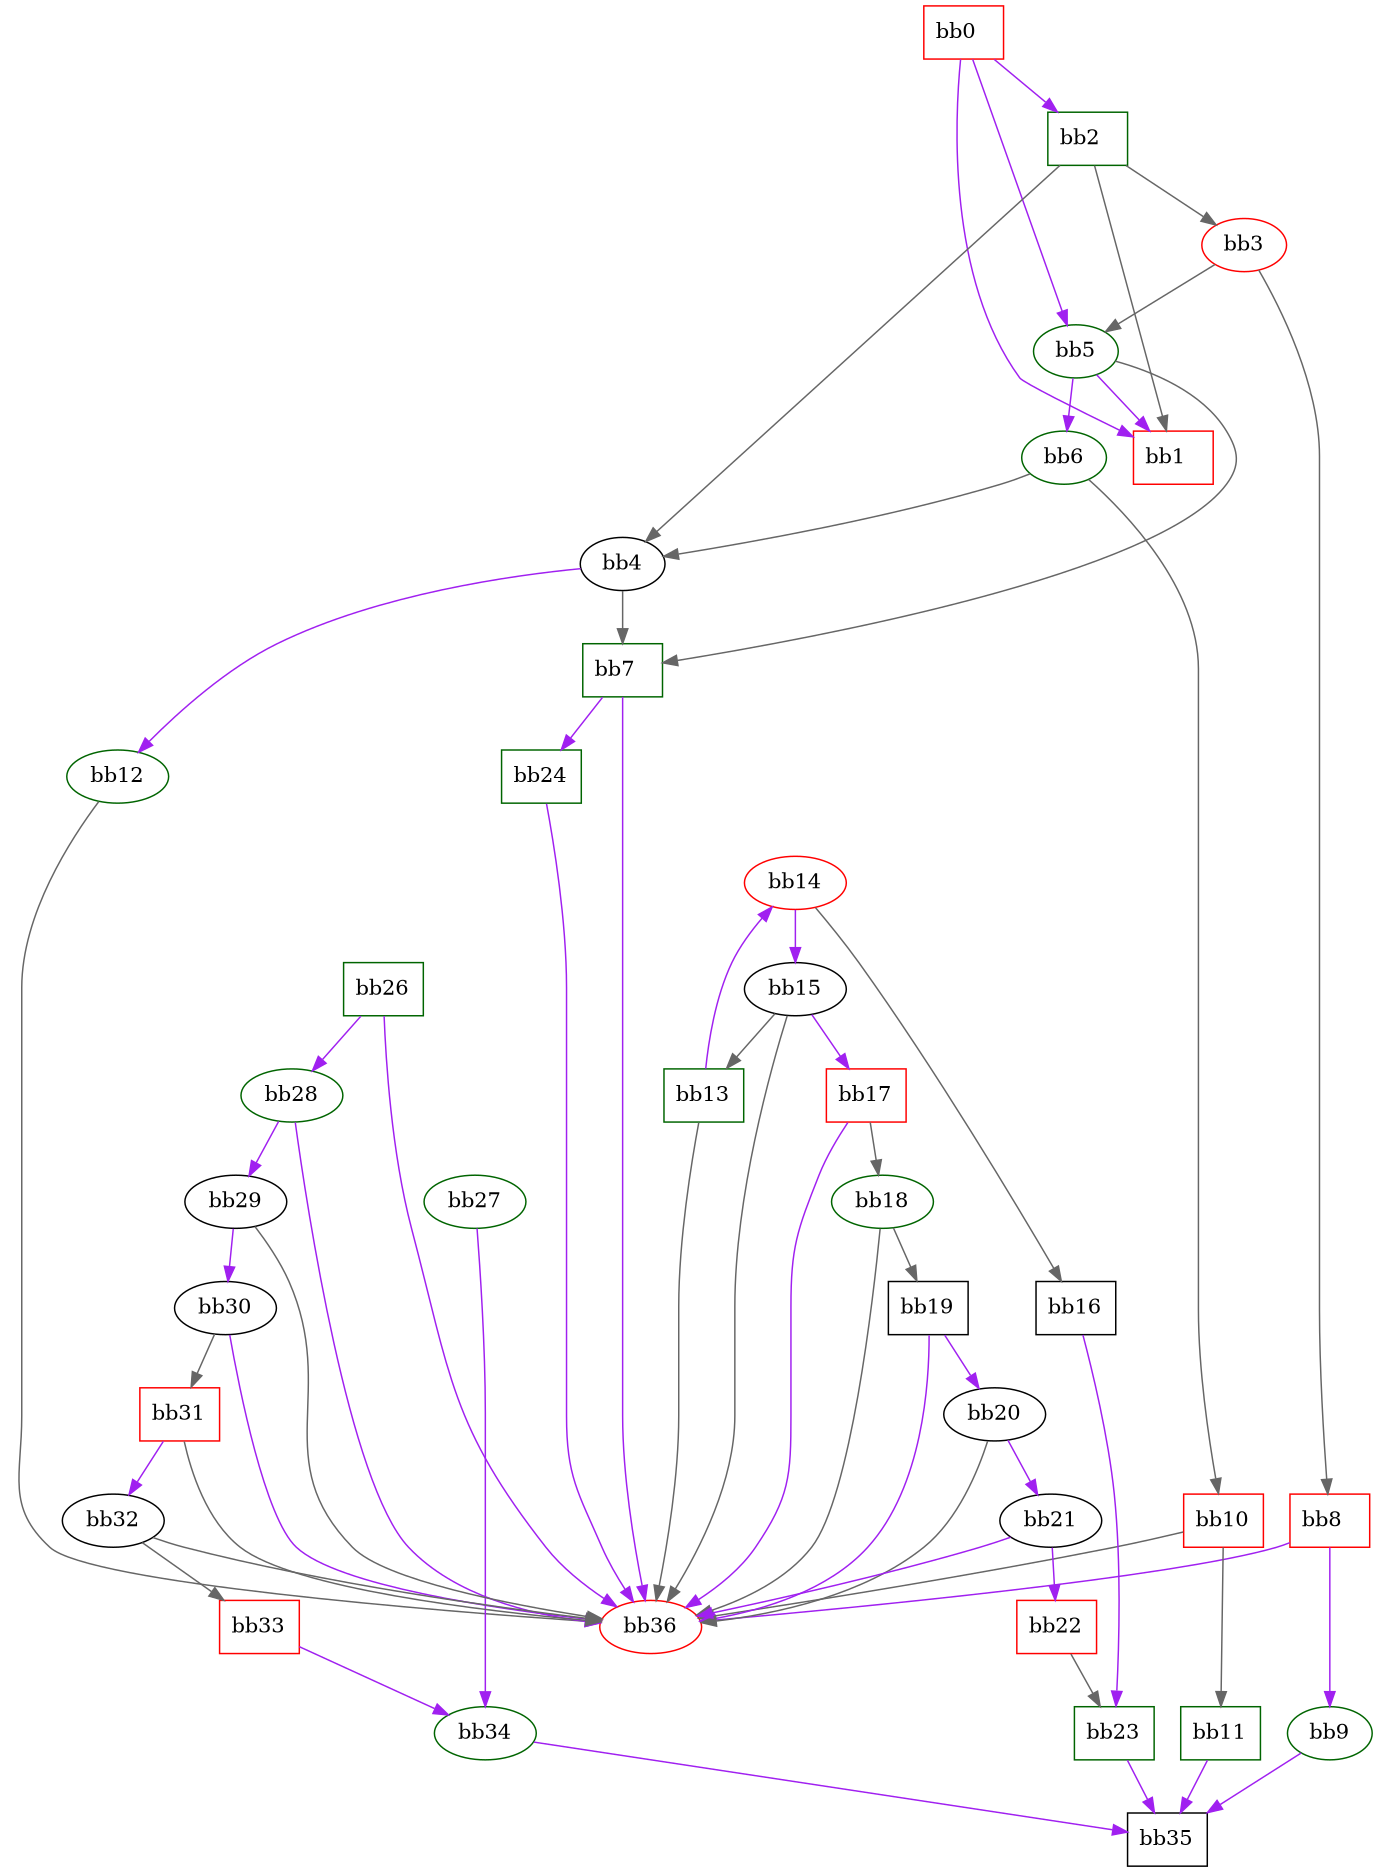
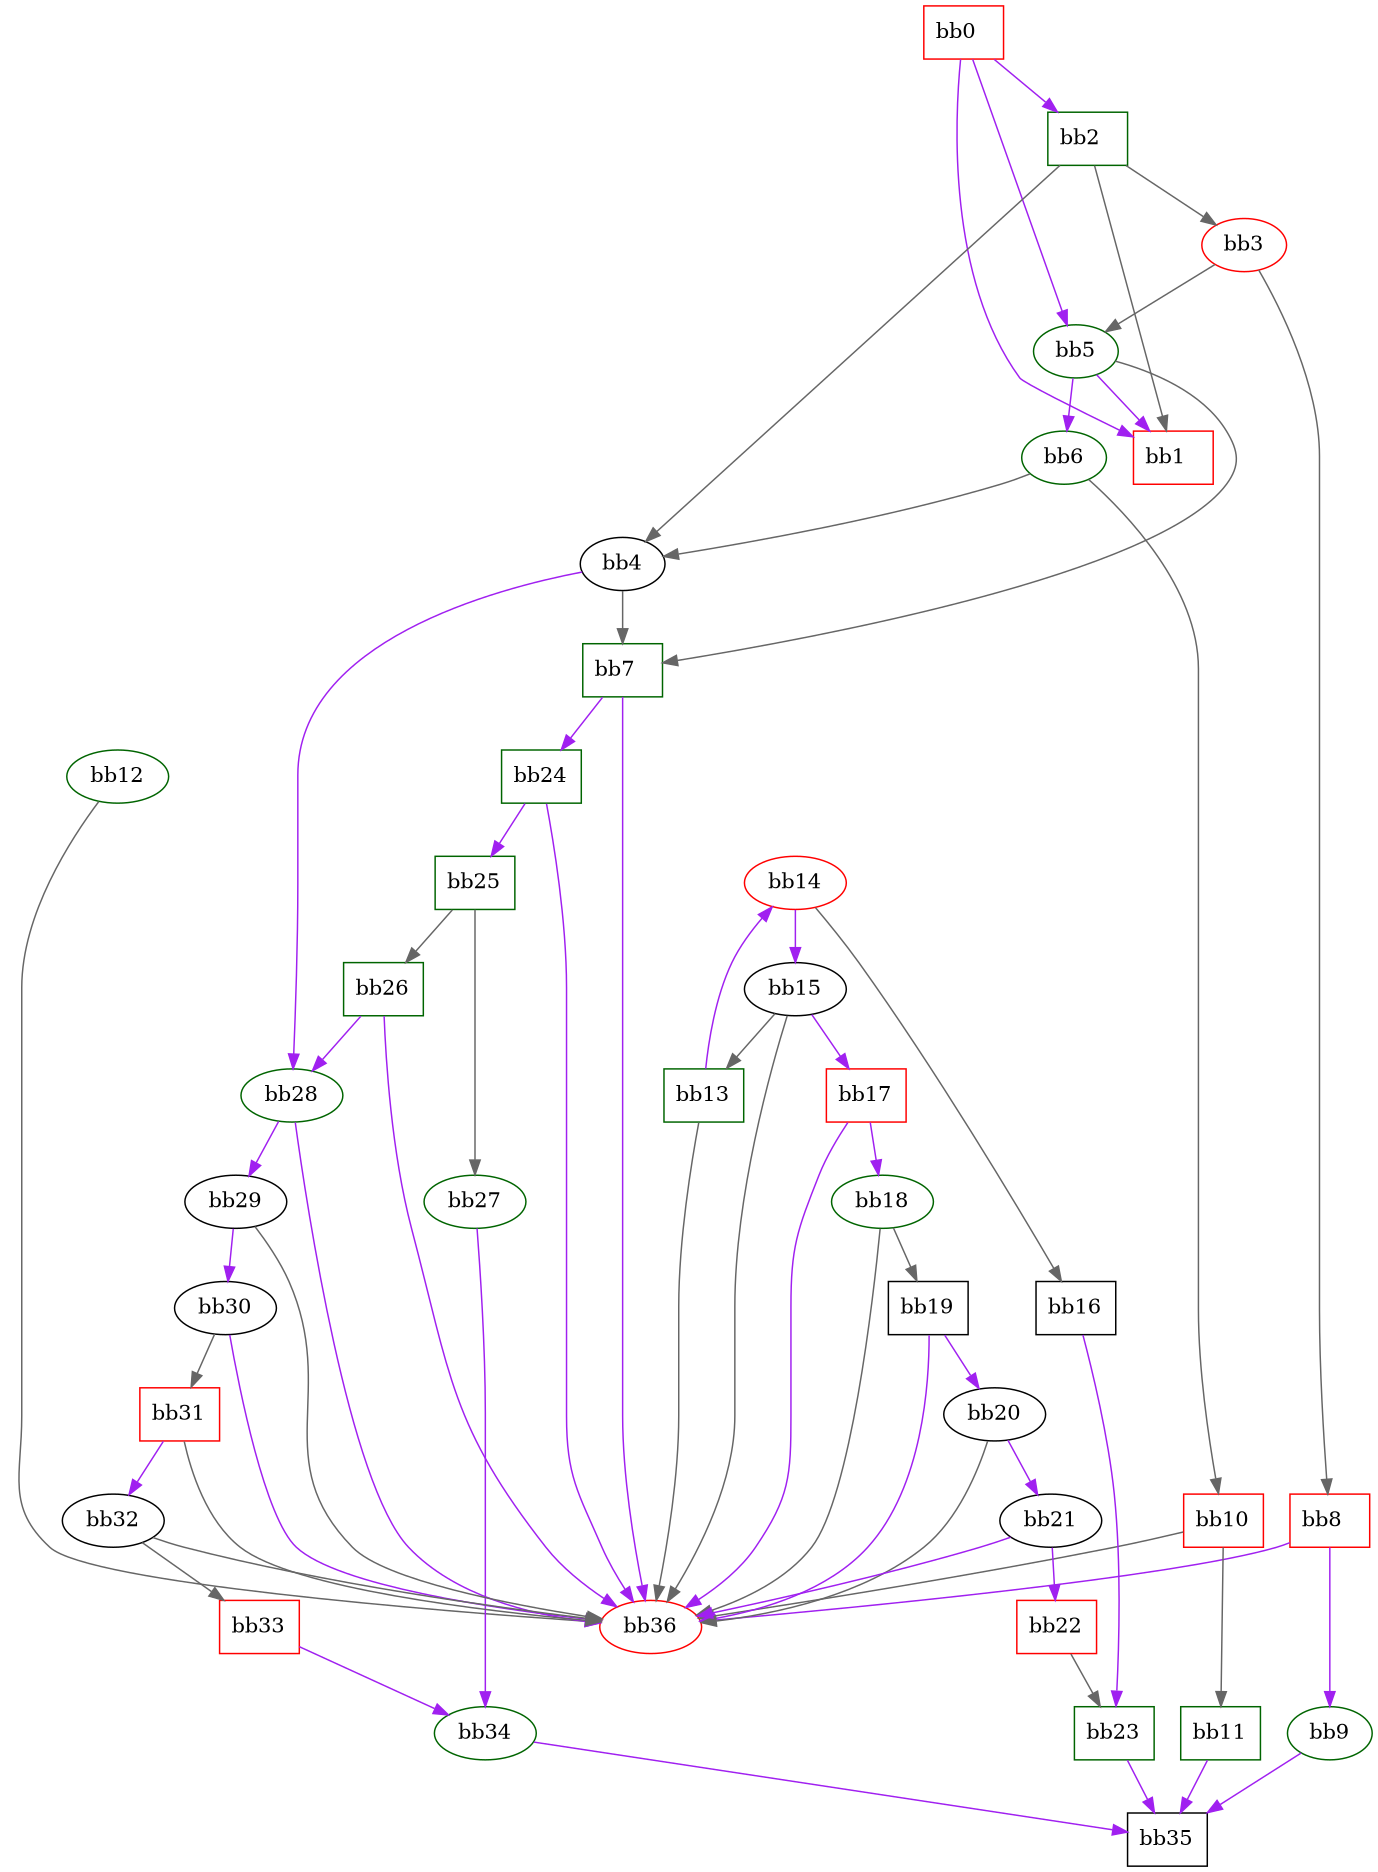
edge "bb4" -> "bb12": now "bb4" -> "bb28"
node "bb25": added
edge "bb17" -> "bb18": color gray40 -> purple
